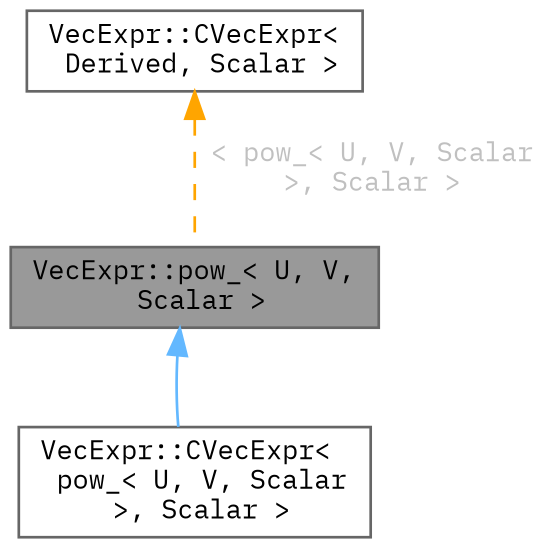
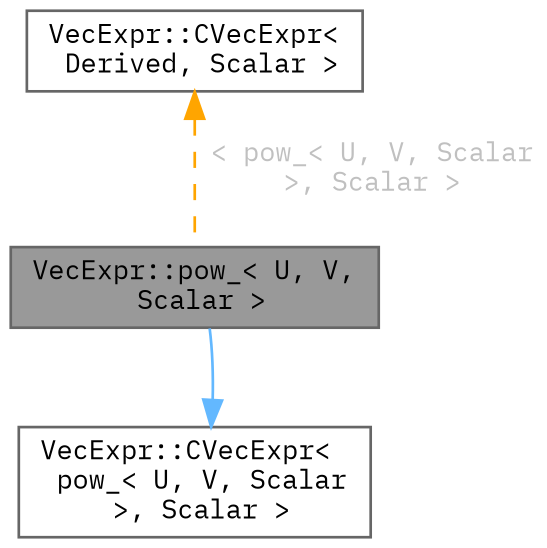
edge "VecExpr::CVecExpr< pow_< U, V, Scalar >, Scalar >" -> "VecExpr::pow_< U, V, Scalar >": reversed
